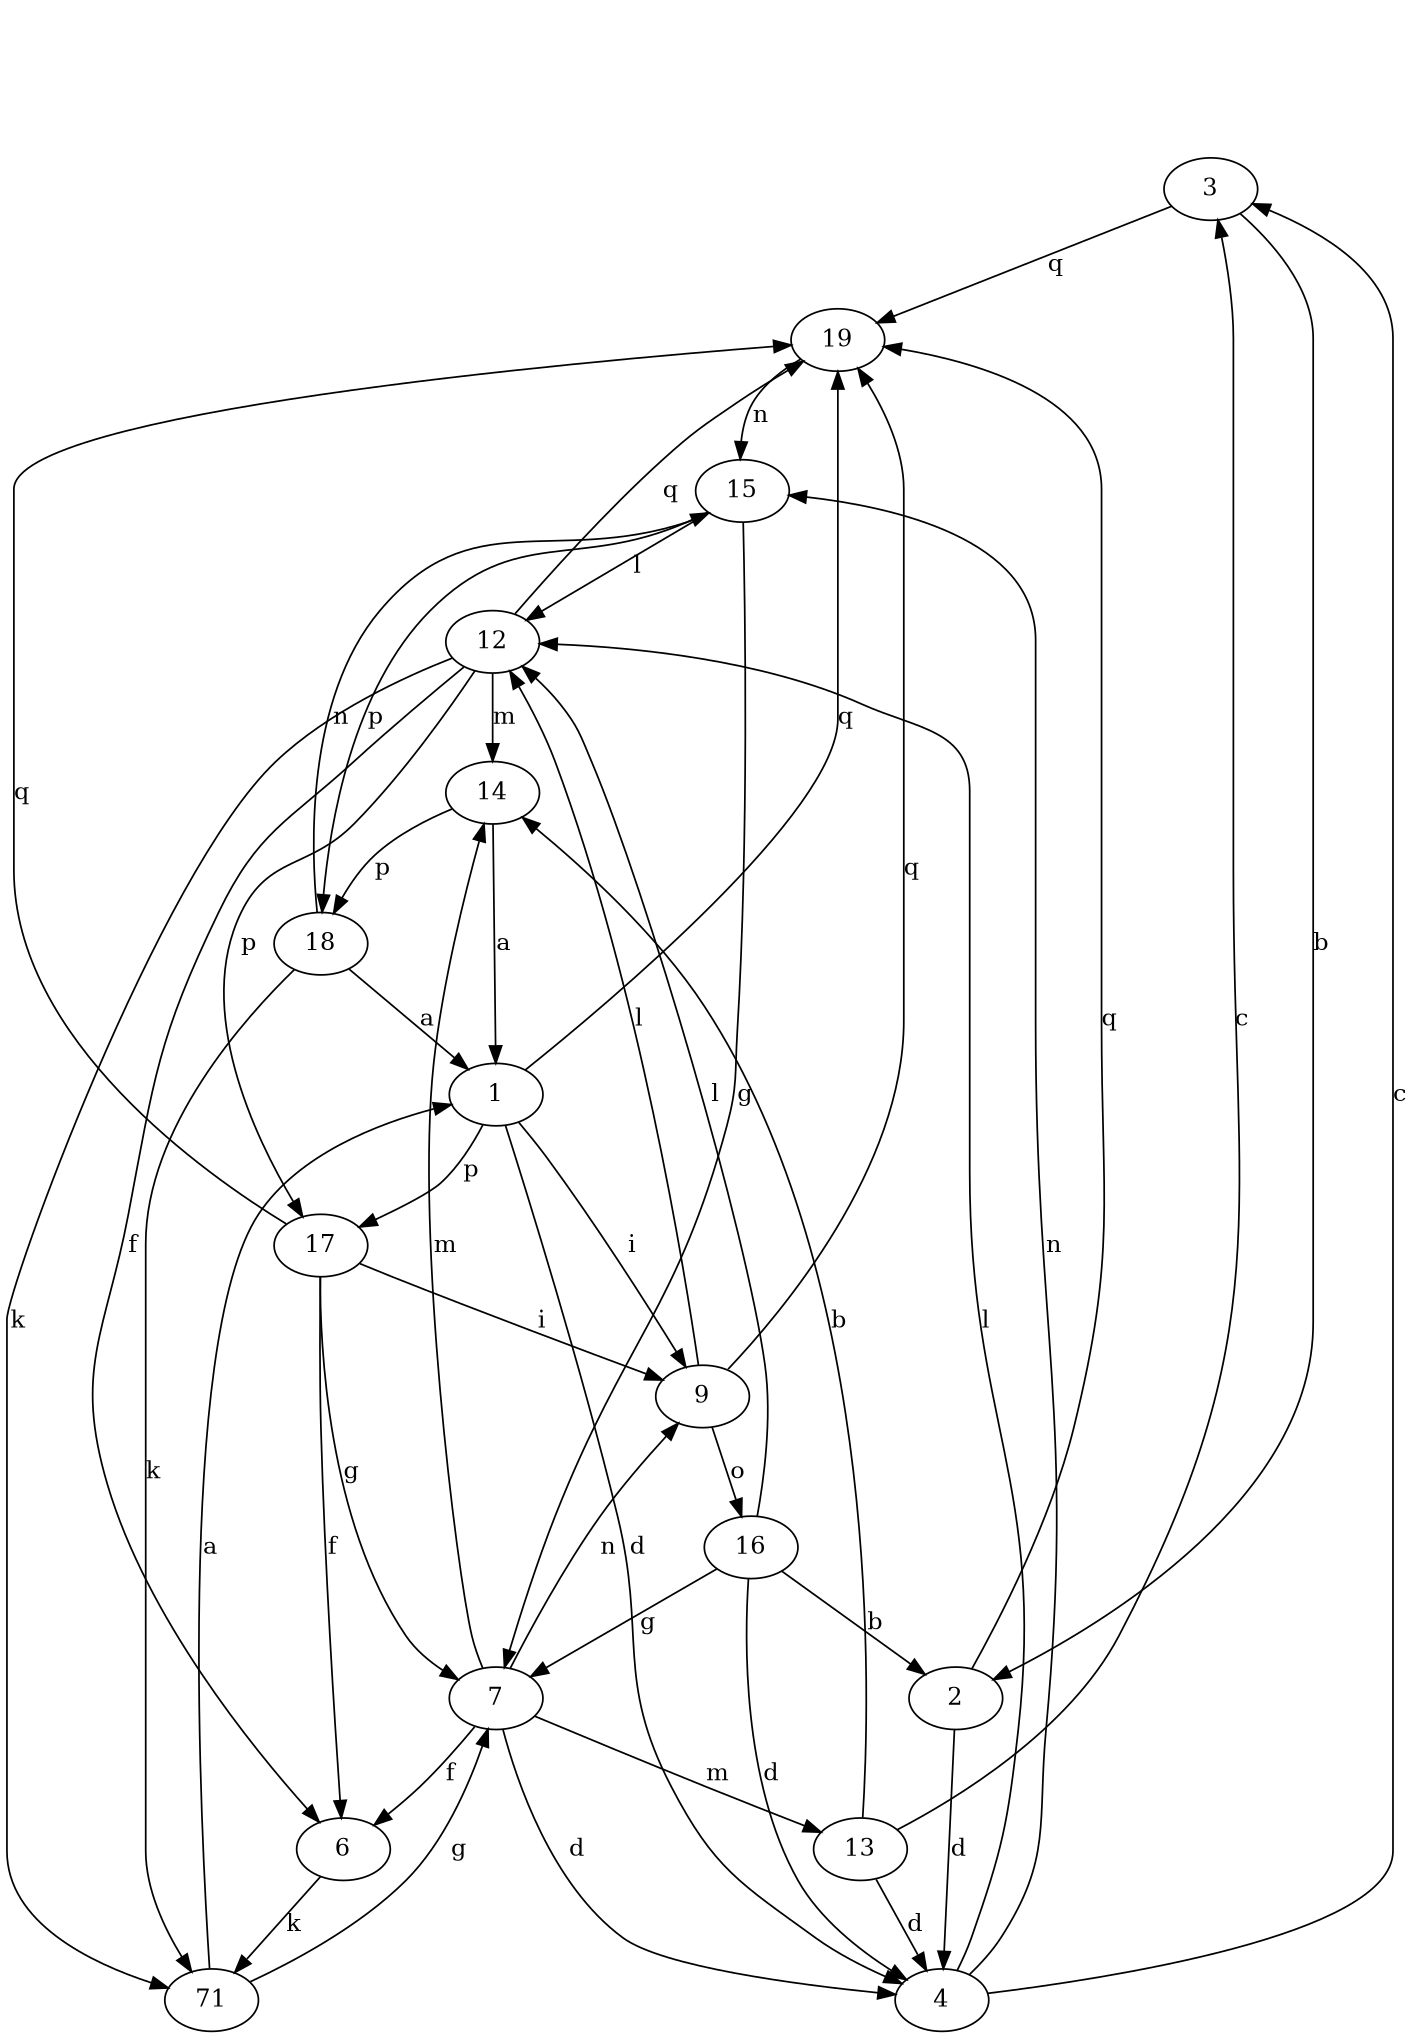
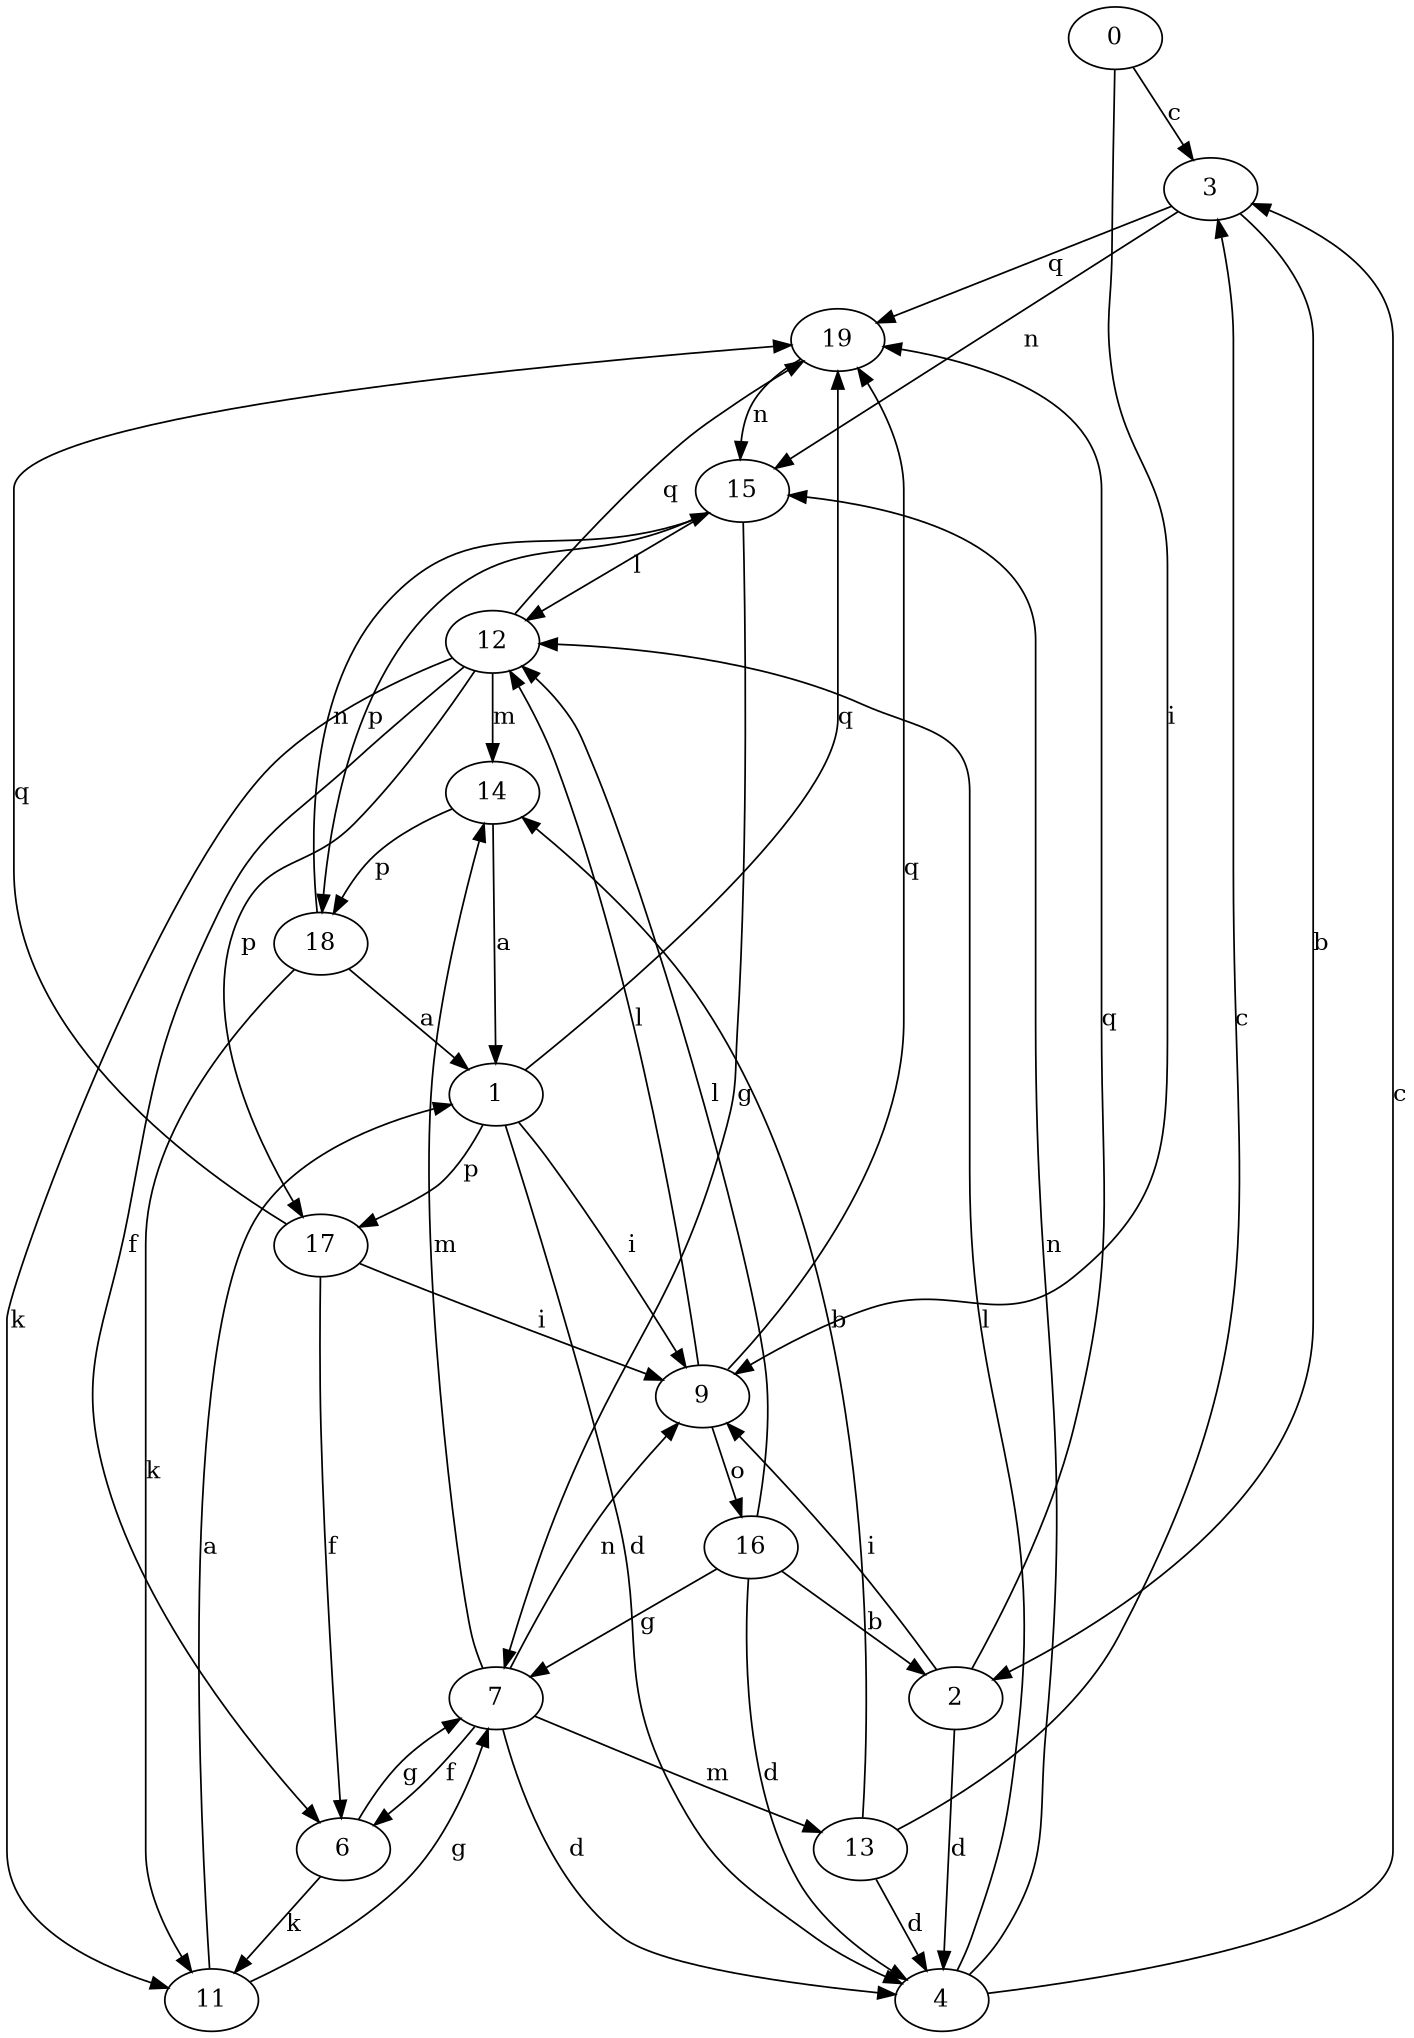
node "0": added
edge "3" -> "15": added, label "n"
edge "17" -> "7": now "6" -> "7"
edge "2" -> "9": added, label "i"
node "71": label "71" -> "11"
